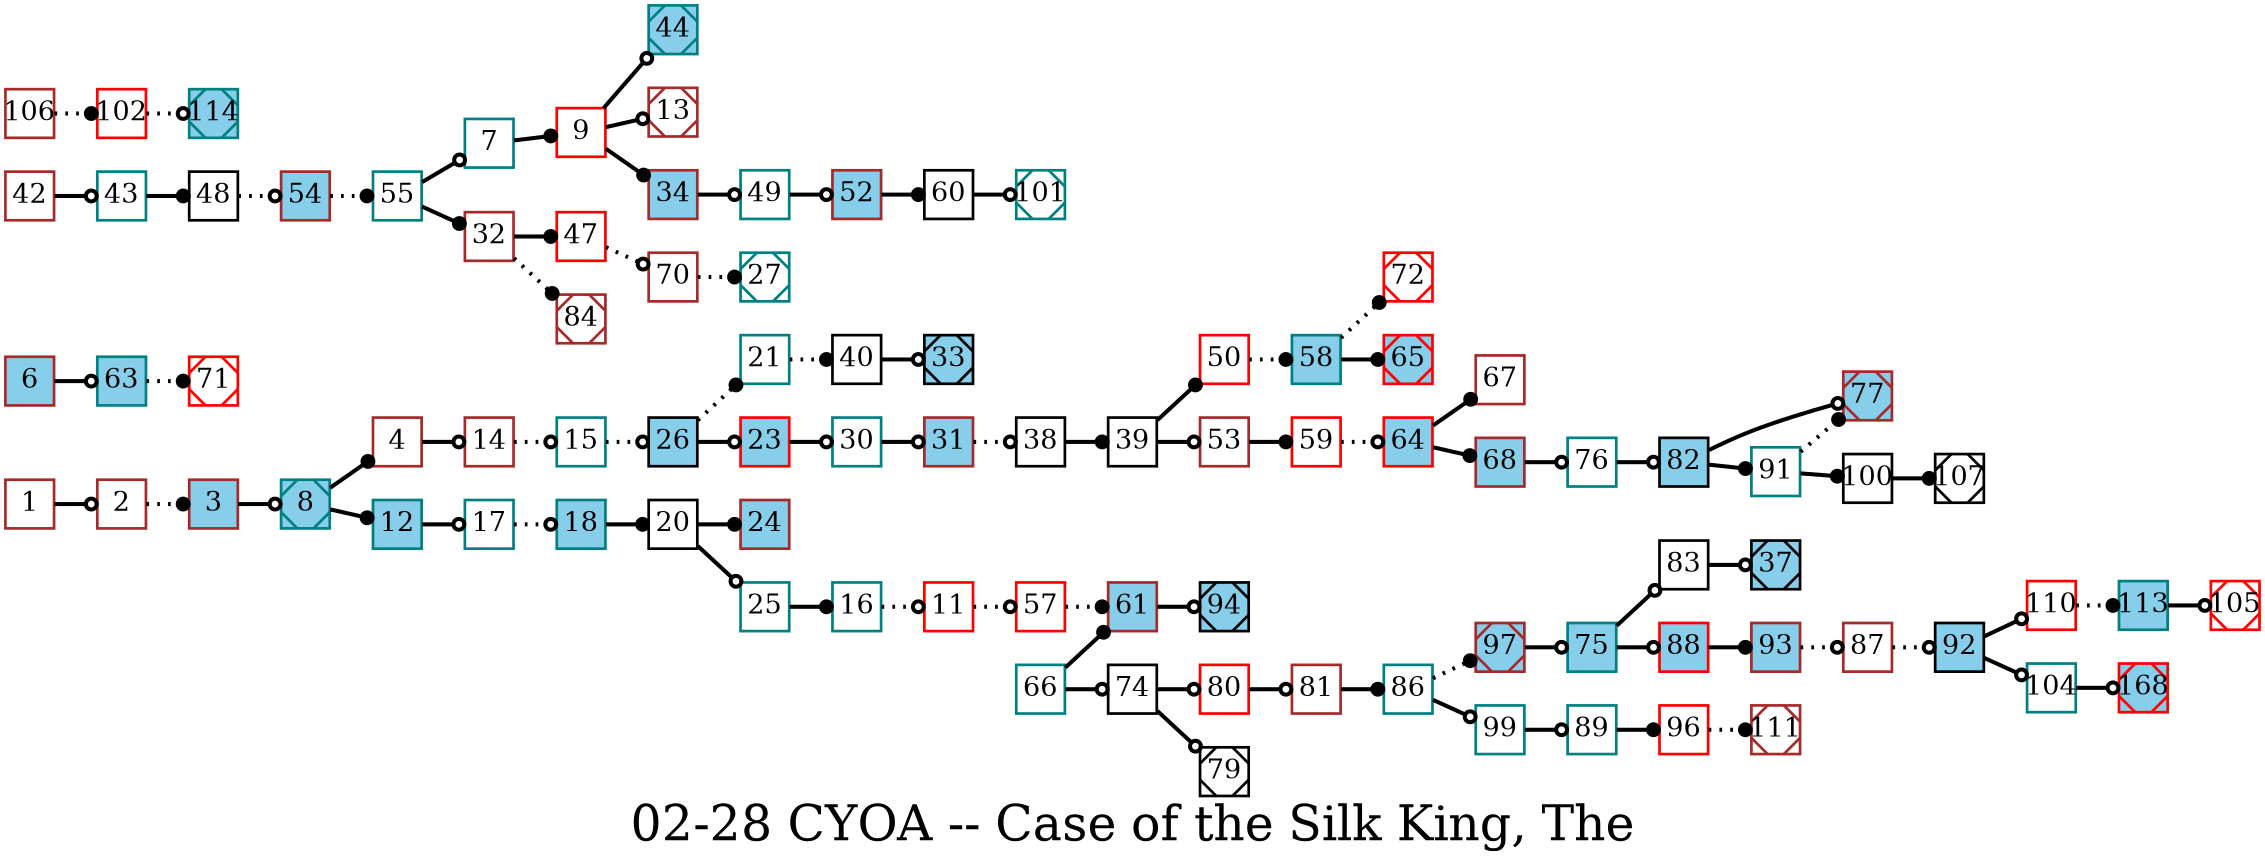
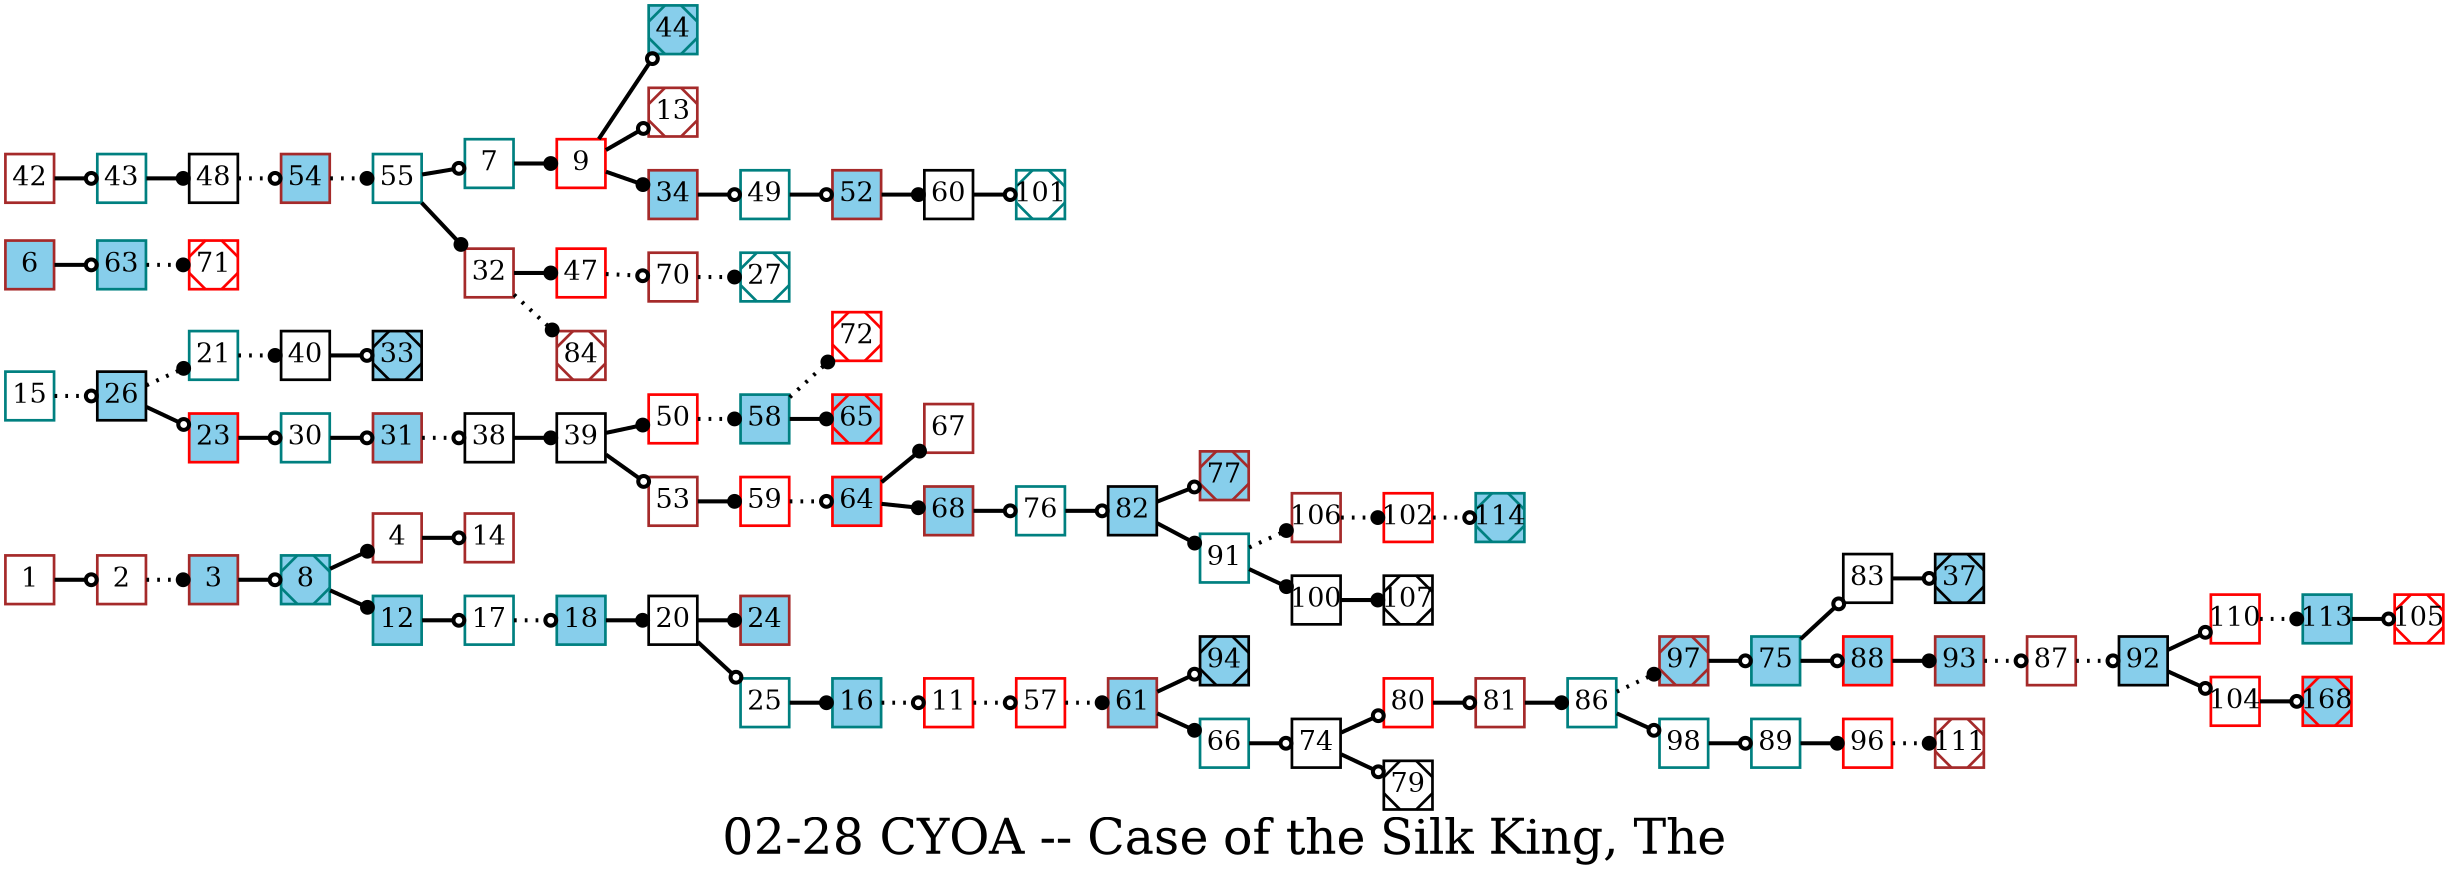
edge "91" -> "77": now "91" -> "106"
edge "14" -> "15": removed
node "16": fillcolor white -> skyblue
edge "66" -> "61": reversed
node "104": color teal -> red
node "99": label "99" -> "98"
